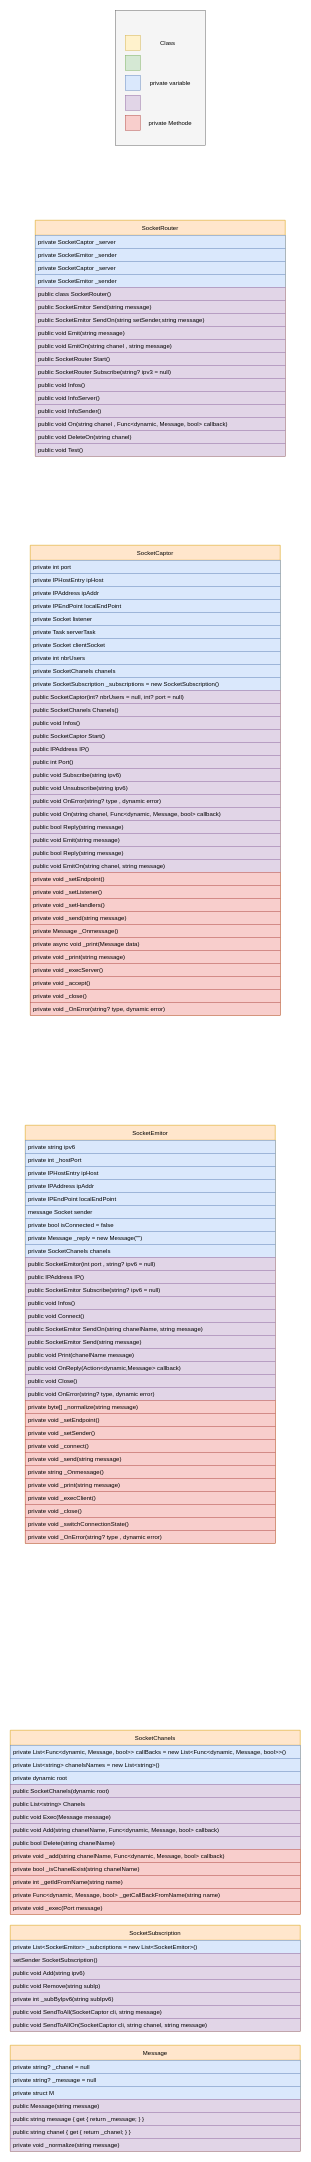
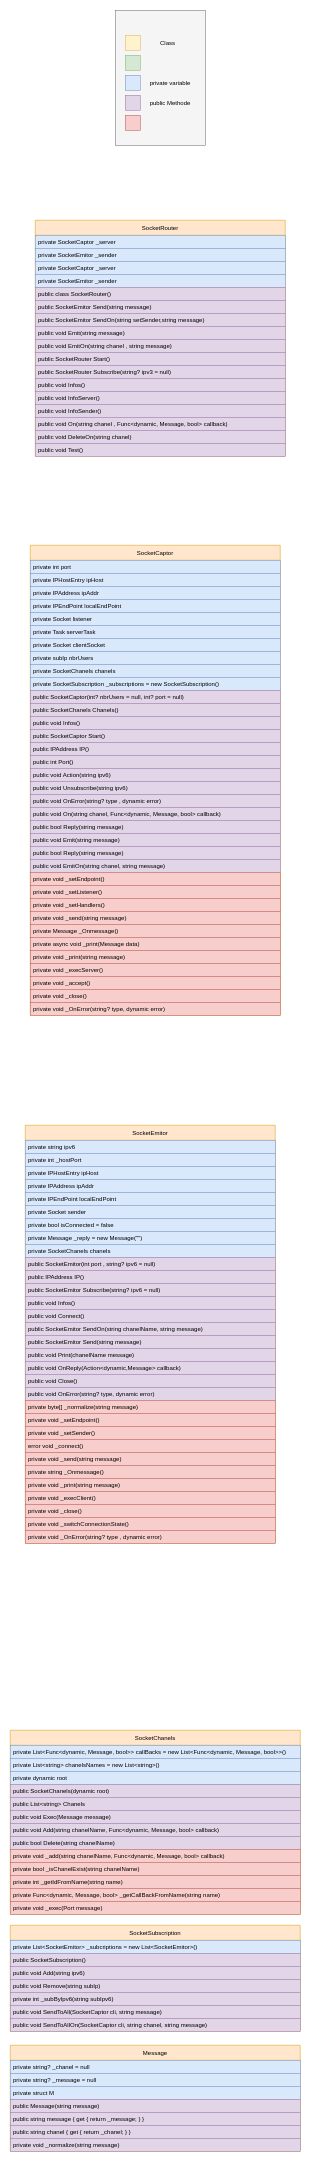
node "public Methode": added
node "private Methode": removed
node "private int nbrUsers": label "private int nbrUsers" -> "private subIp nbrUsers"
node "public void Subscribe(string ipv6)": label "public void Subscribe(string ipv6)" -> "public void Action(string ipv6)"
node "message Socket sender": label "message Socket sender" -> "private Socket sender"
node "private void _connect()": label "private void _connect()" -> "error void _connect()"
node "setSender SocketSubscription()": label "setSender SocketSubscription()" -> "public SocketSubscription()"
